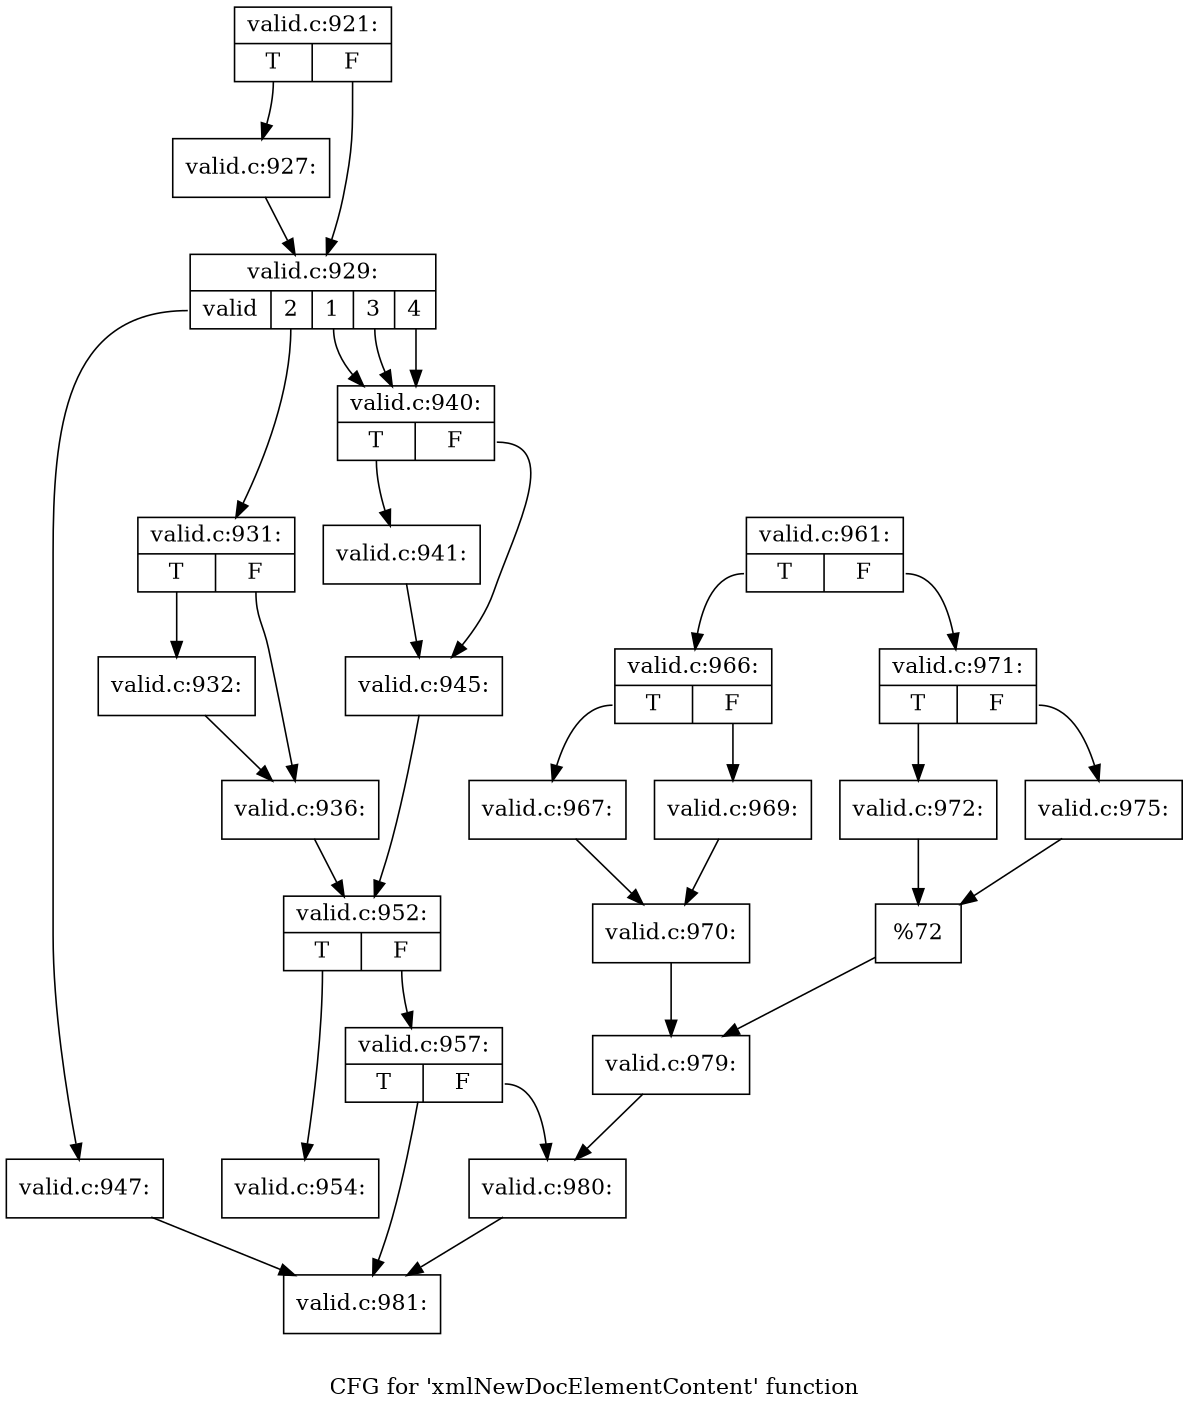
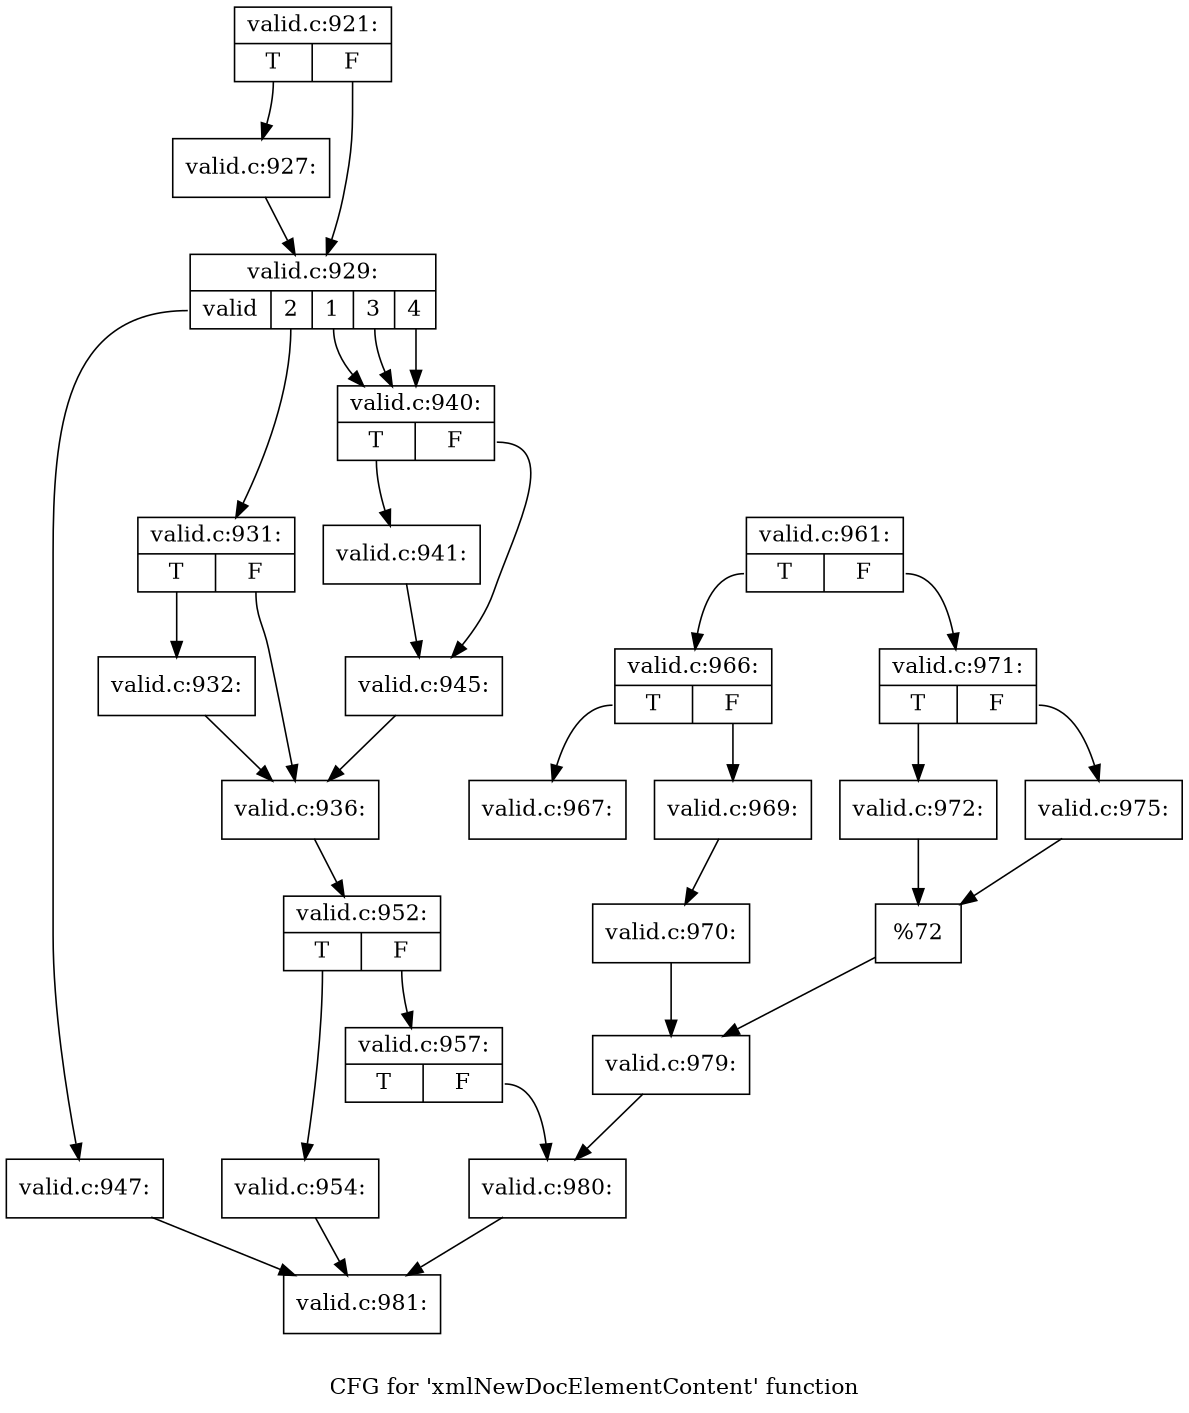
edge "valid.c:945:" -> "valid.c:952:": now "valid.c:945:" -> "valid.c:936:"
edge "valid.c:967:" -> "valid.c:970:": removed
edge "valid.c:957:" -> "valid.c:981:": now "valid.c:954:" -> "valid.c:981:"
